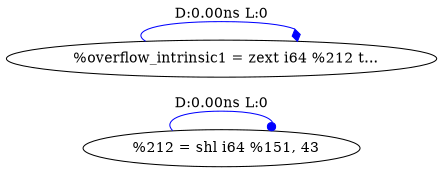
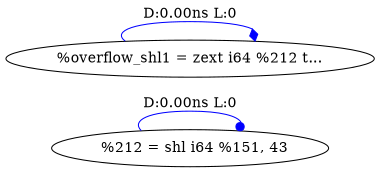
node "%overflow_intrinsic1 = zext i64 %212 t...": label "%overflow_intrinsic1 = zext i64 %212 t..." -> "%overflow_shl1 = zext i64 %212 t..."
